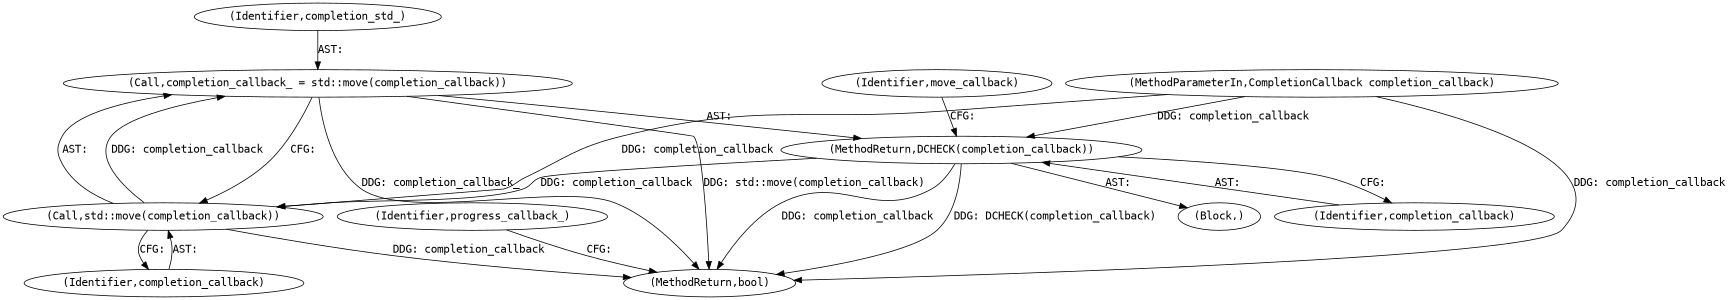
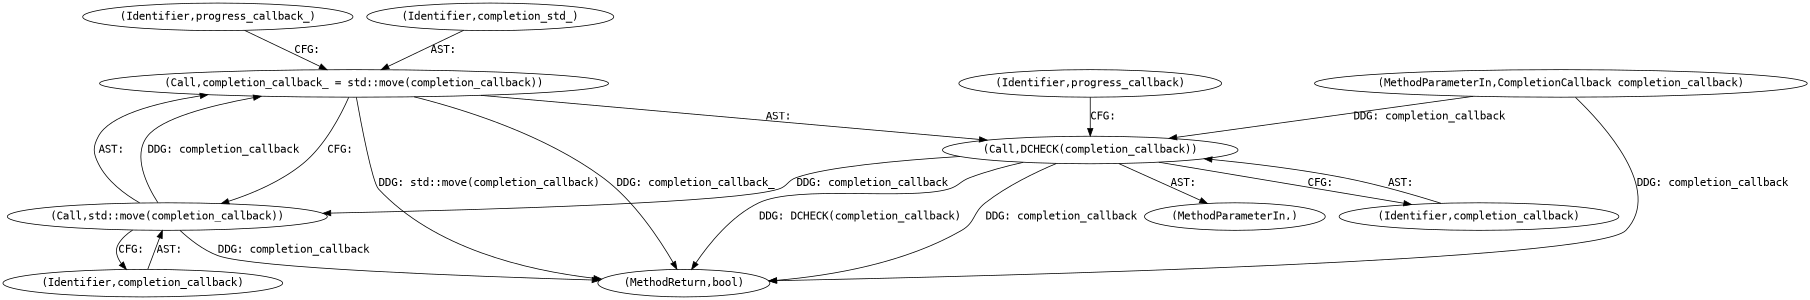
node "(Identifier,move_callback)": label "(Identifier,move_callback)" -> "(Identifier,progress_callback)"
edge "(MethodParameterIn,CompletionCallback completion_callback)" -> "(Call,std::move(completion_callback))": removed, label "DDG: completion_callback"
node "(MethodReturn,DCHECK(completion_callback))": label "(MethodReturn,DCHECK(completion_callback))" -> "(Call,DCHECK(completion_callback))"
node "(Block,)": label "(Block,)" -> "(MethodParameterIn,)"
edge "(Identifier,progress_callback_)" -> "(MethodReturn,bool)": now "(Identifier,progress_callback_)" -> "(Call,completion_callback_ = std::move(completion_callback))"
